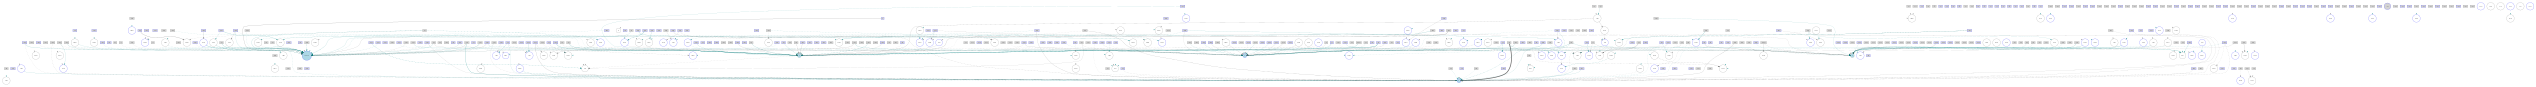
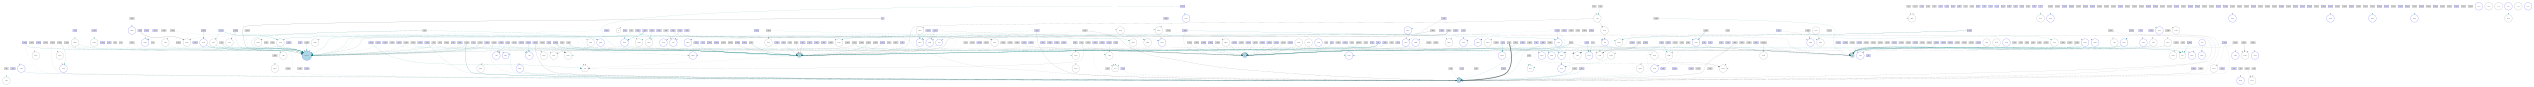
node "-335": shape circle -> box
